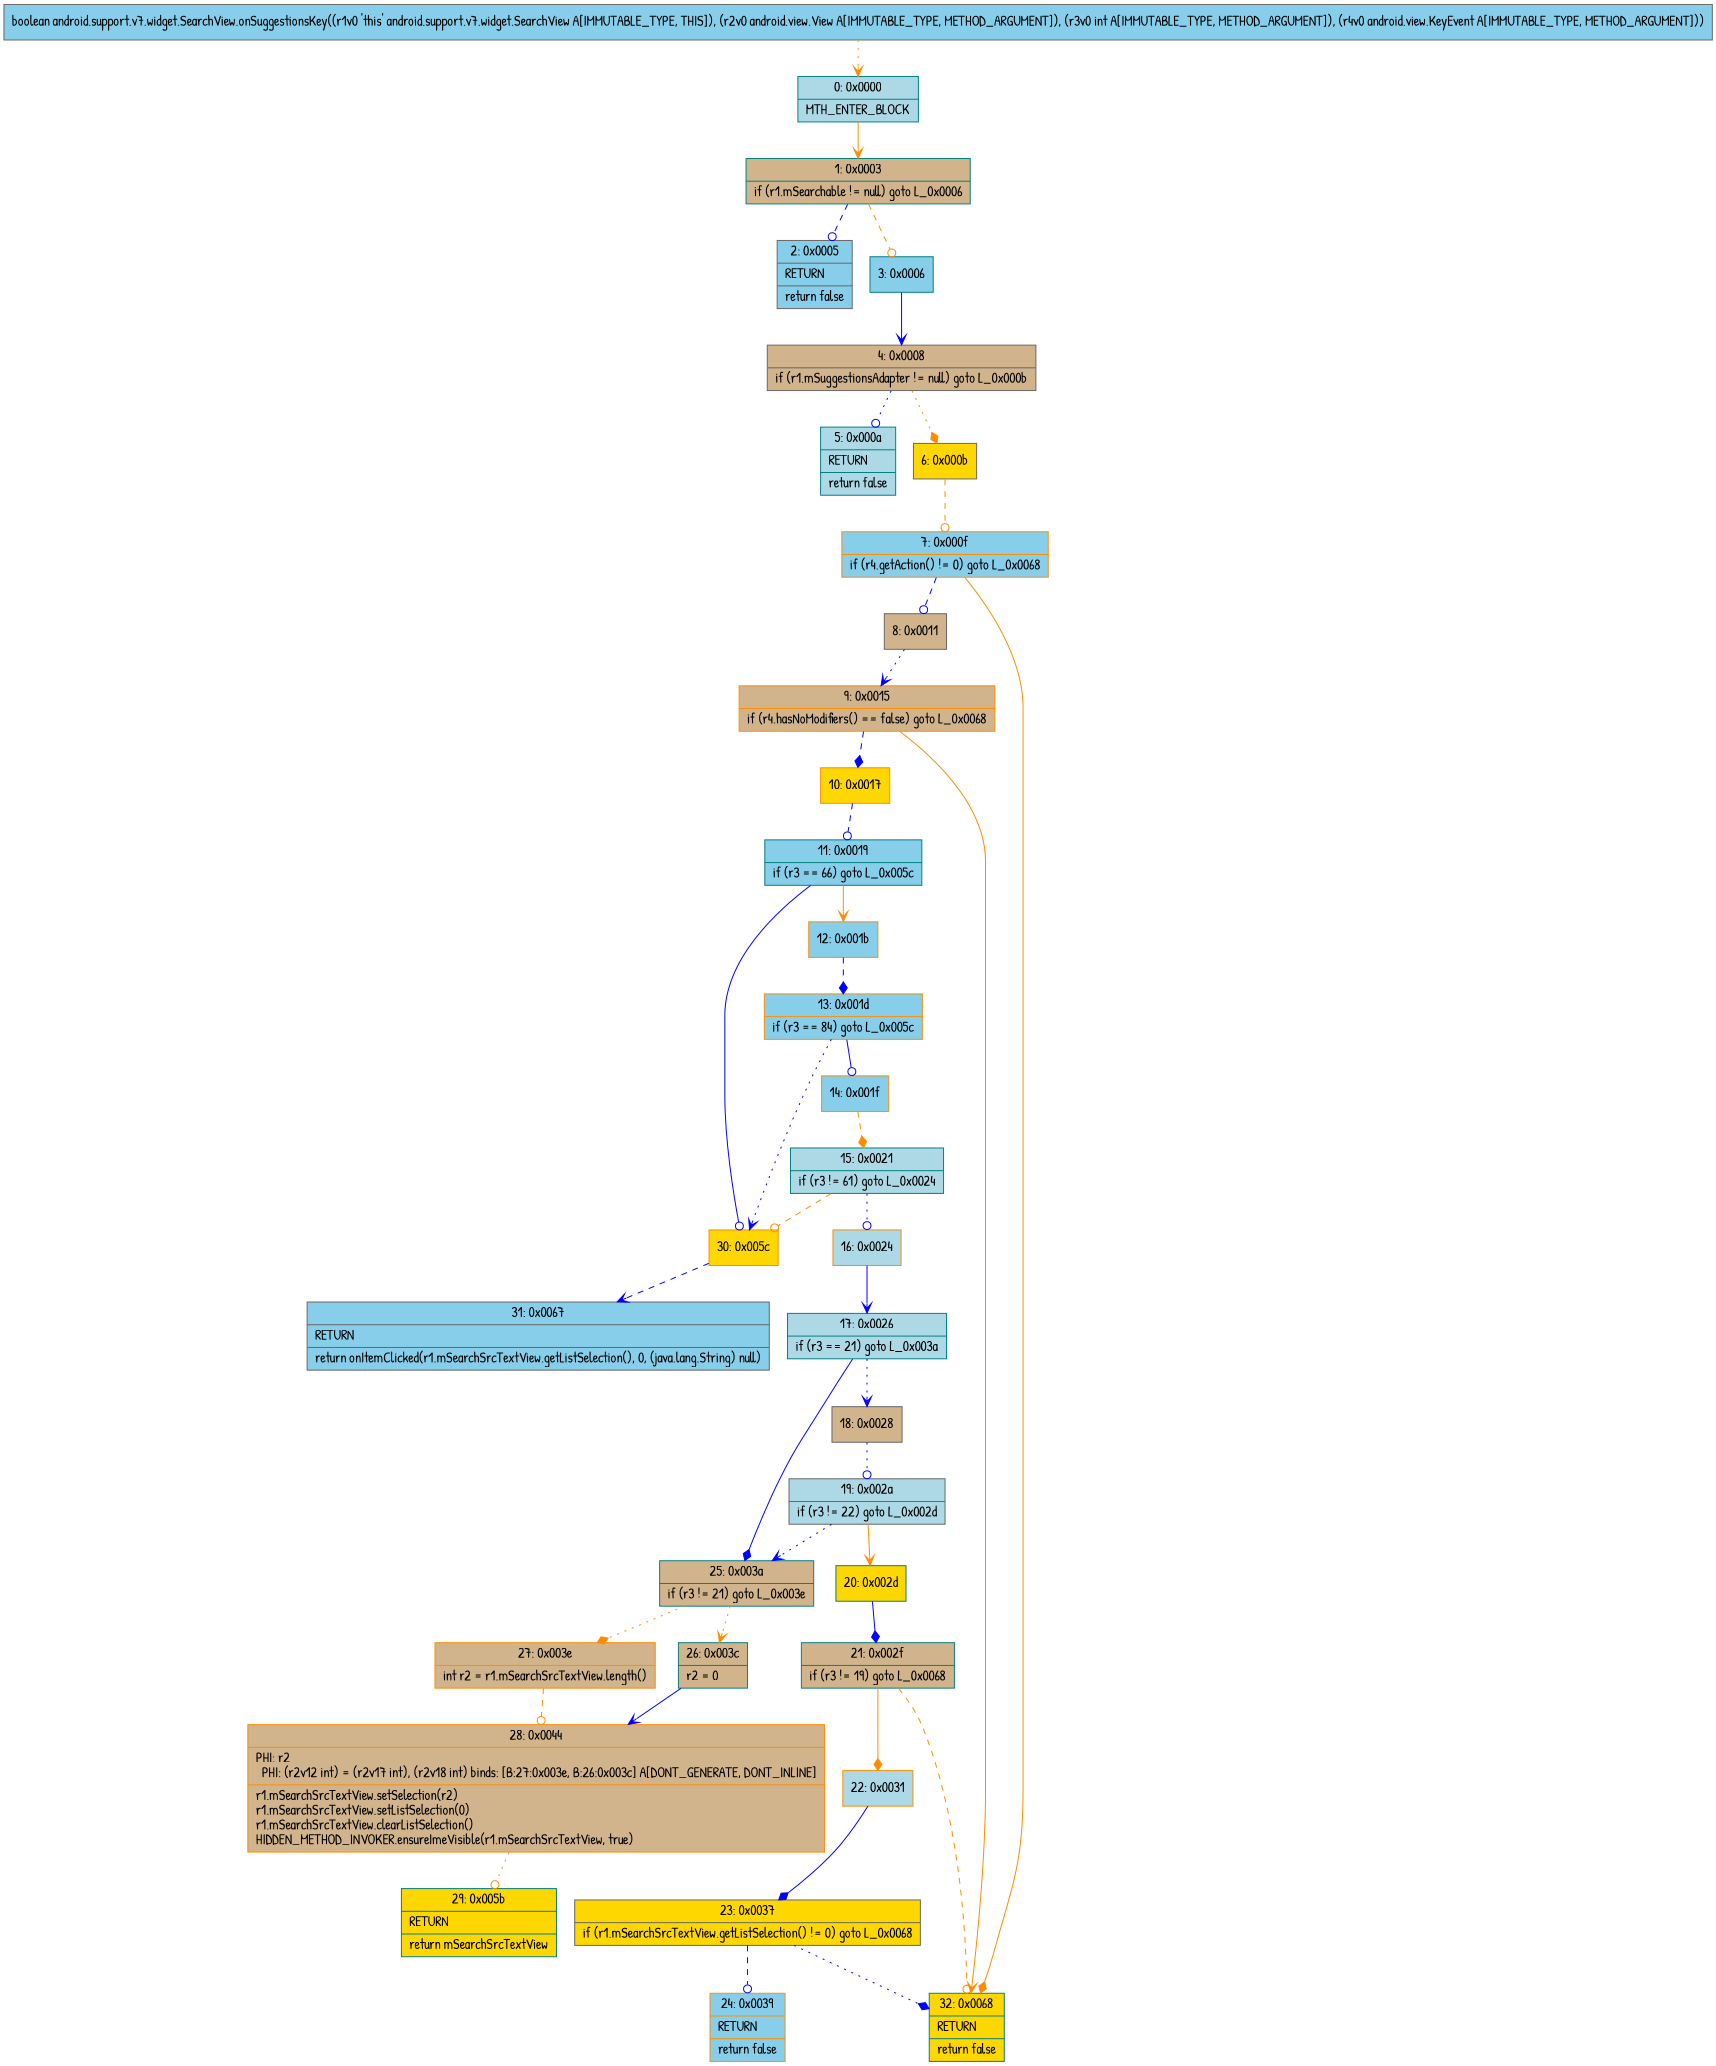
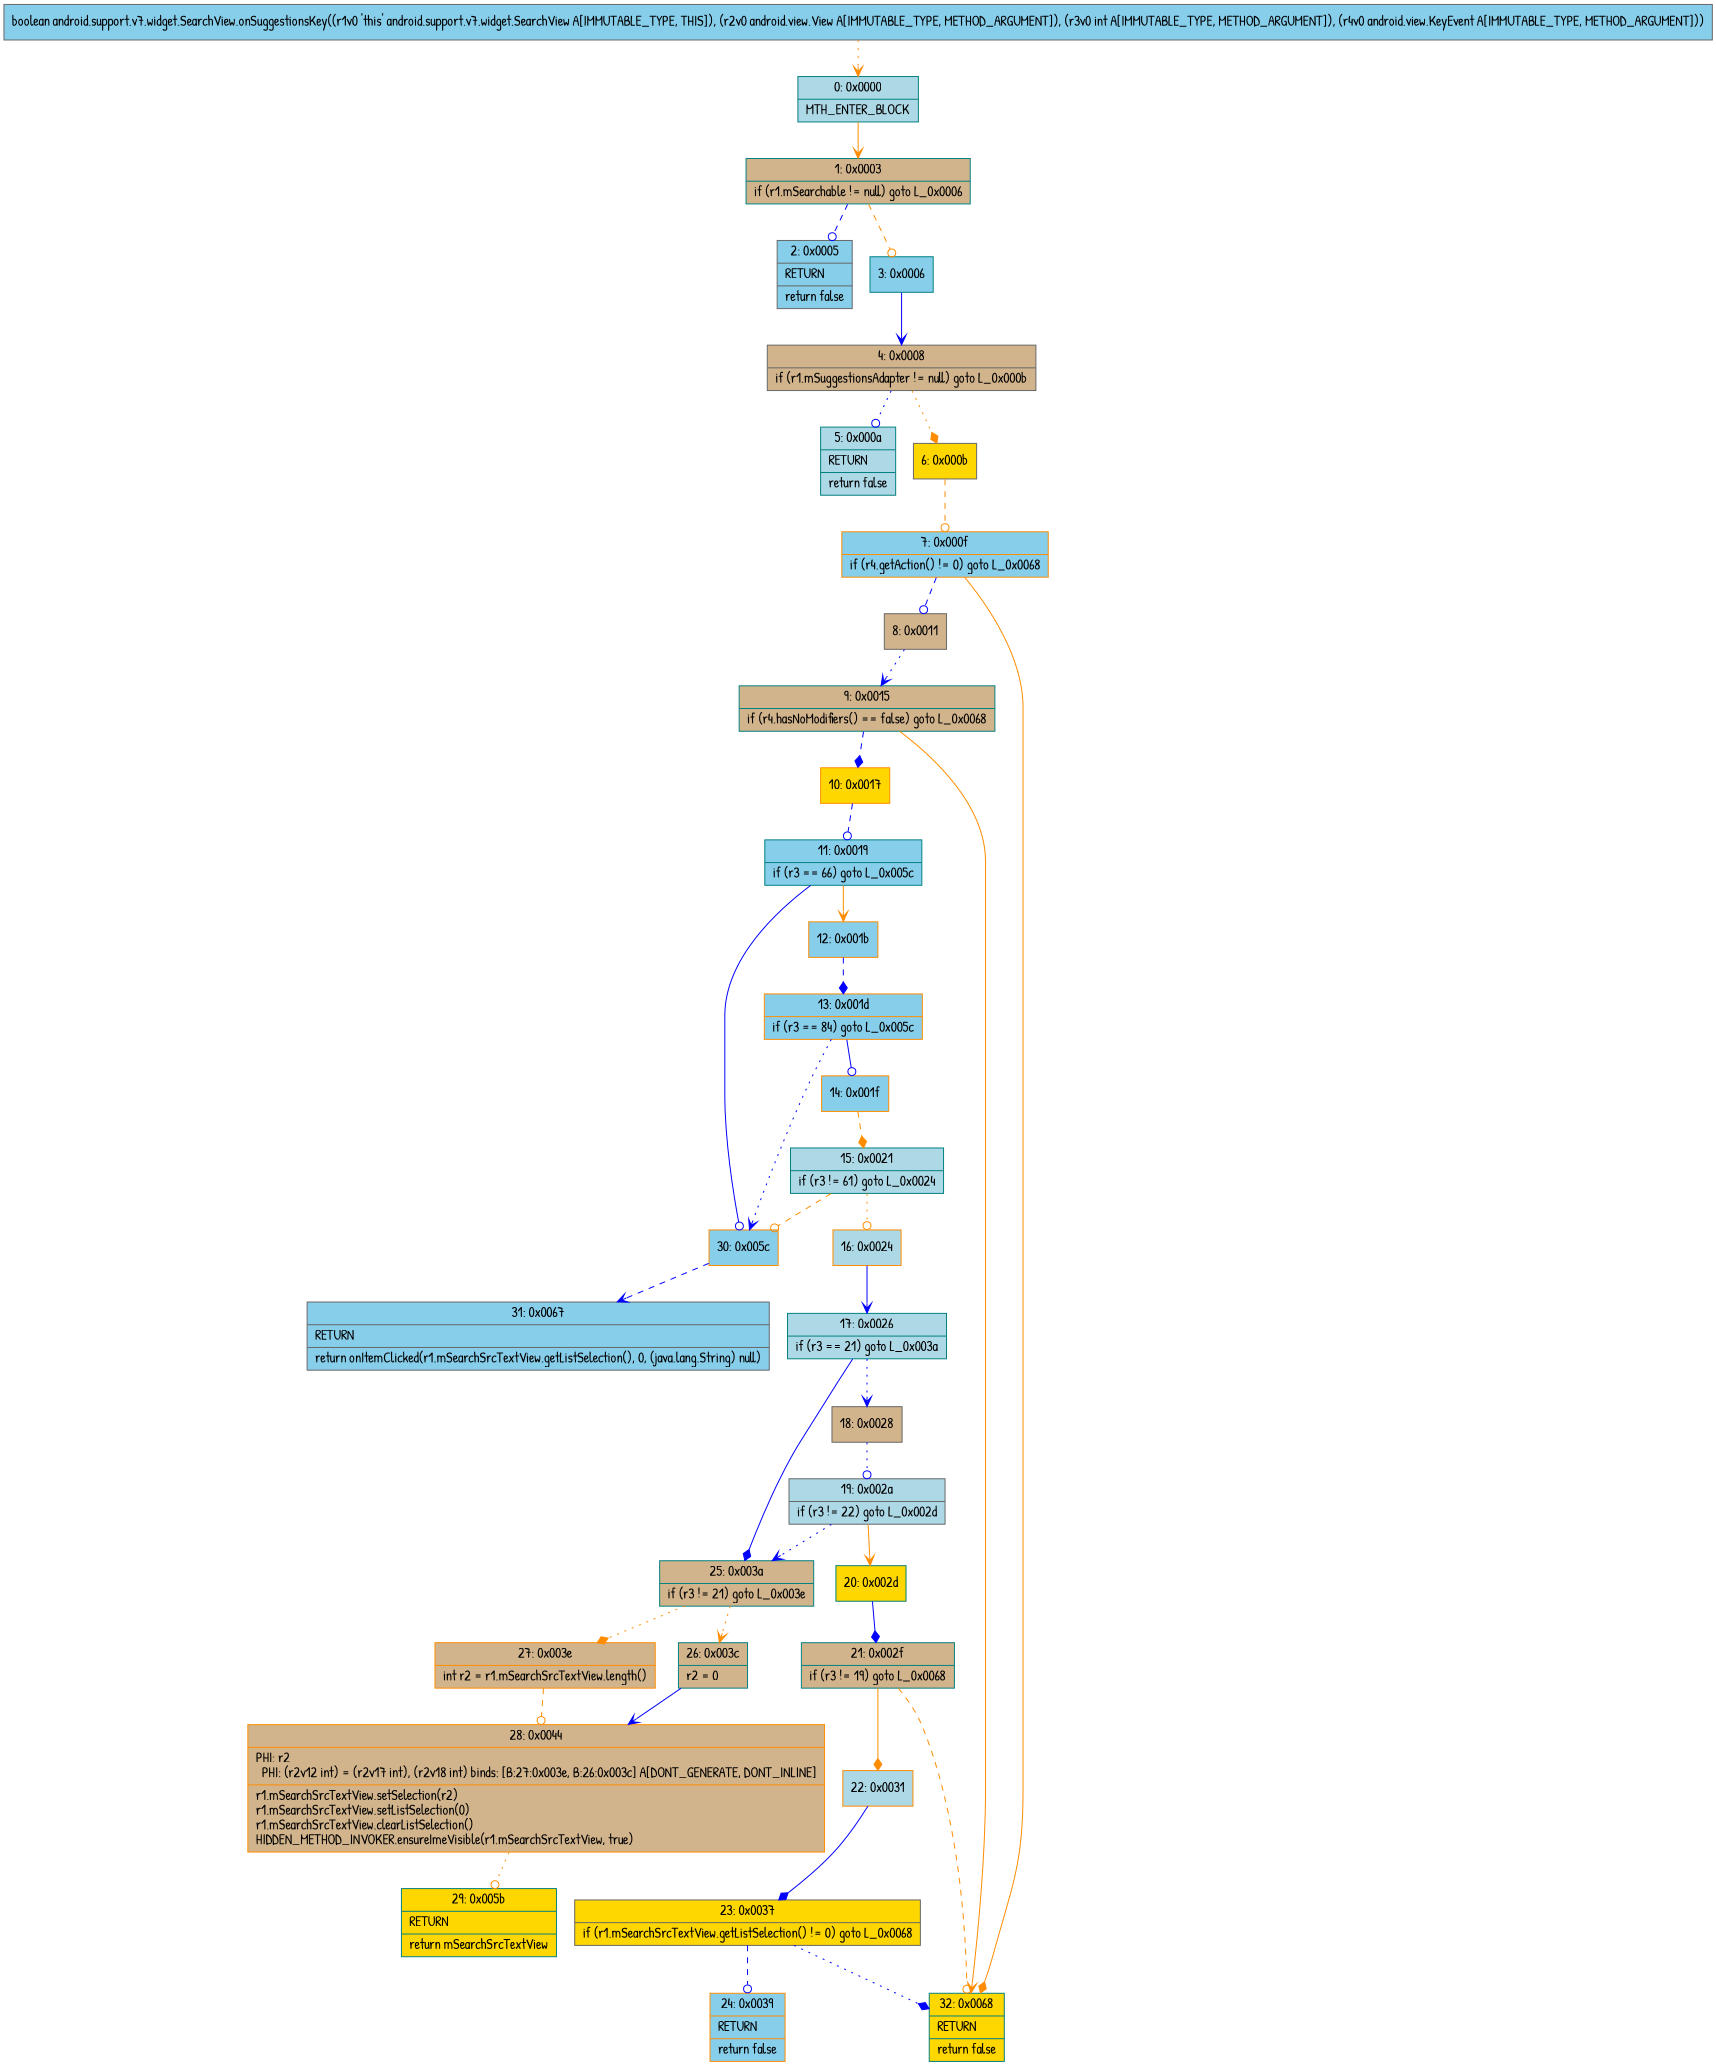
node "9: 0x0015": color darkorange -> teal
edge "15: 0x0021" -> "16: 0x0024": color blue -> darkorange
node "30: 0x005c": fillcolor gold -> skyblue
